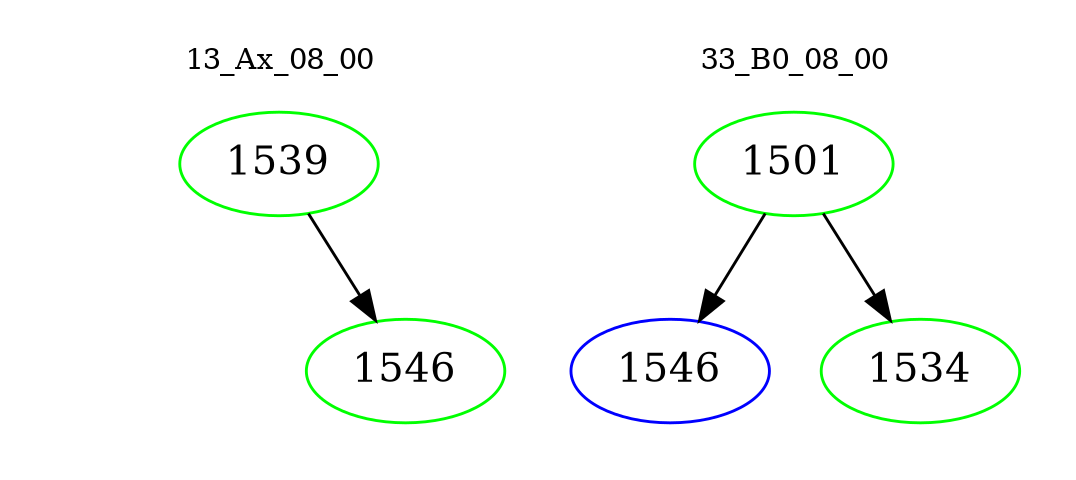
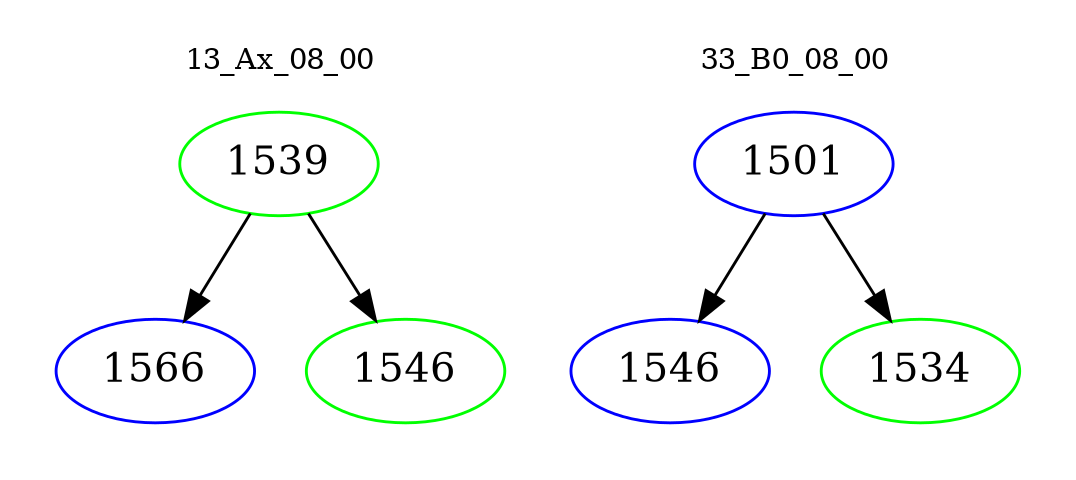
node "1501": color green -> blue
node "1566": added
